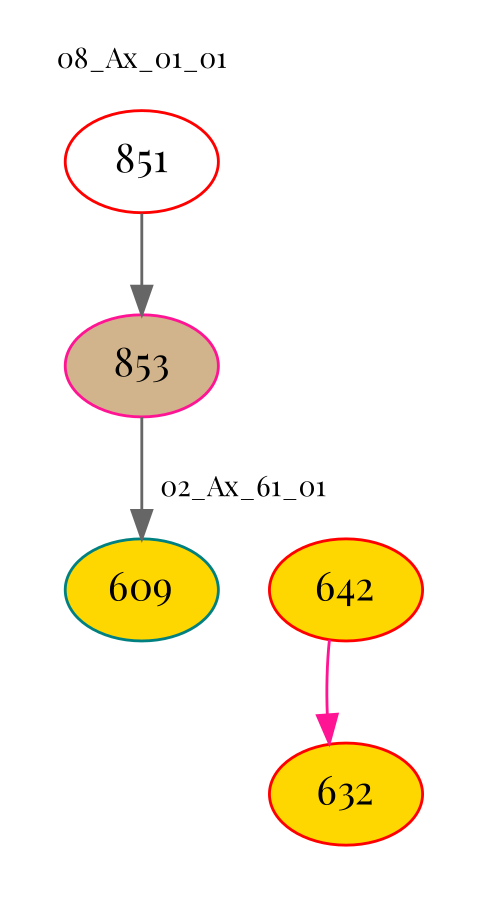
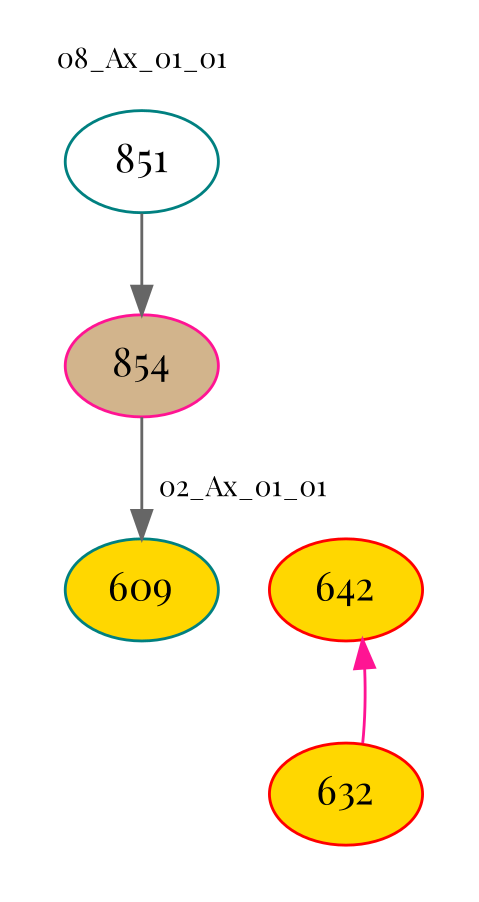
node "851": color red -> teal
node "853": label "853" -> "854"
cluster "02_Ax_61_01": label "02_Ax_61_01" -> "02_Ax_01_01"
edge "642" -> "632": reversed
